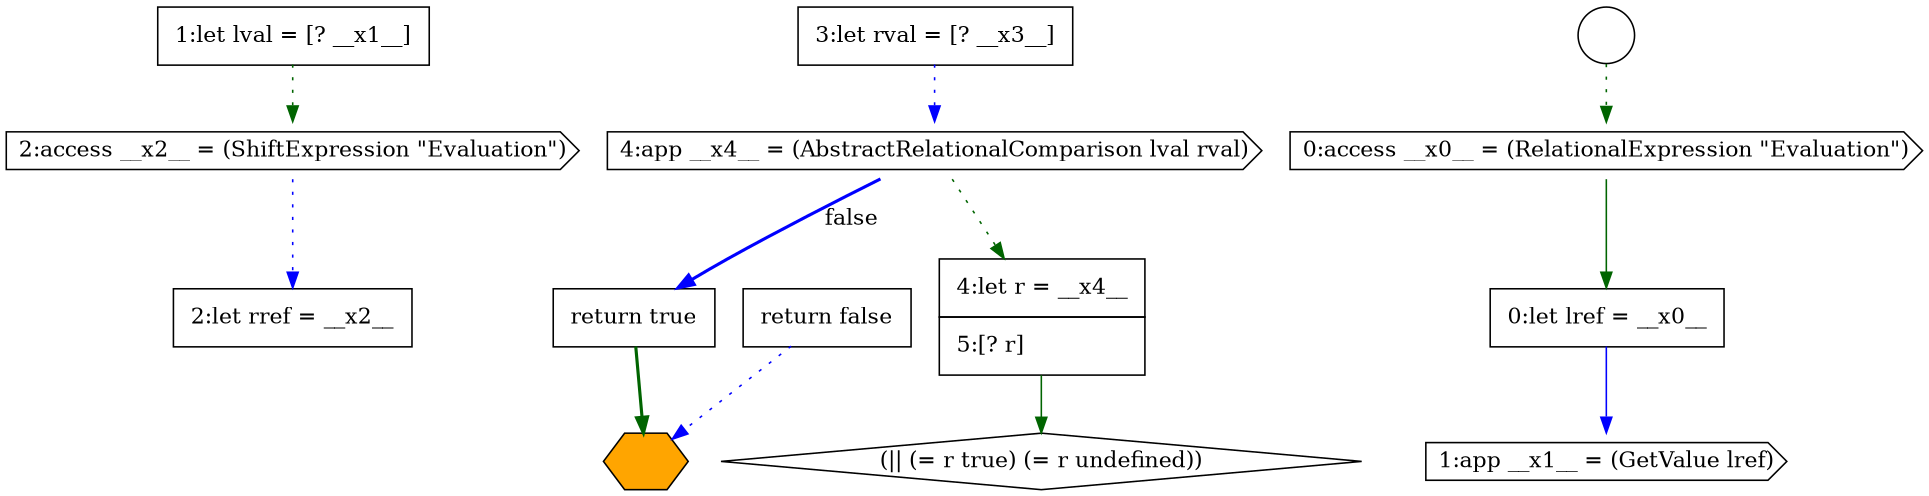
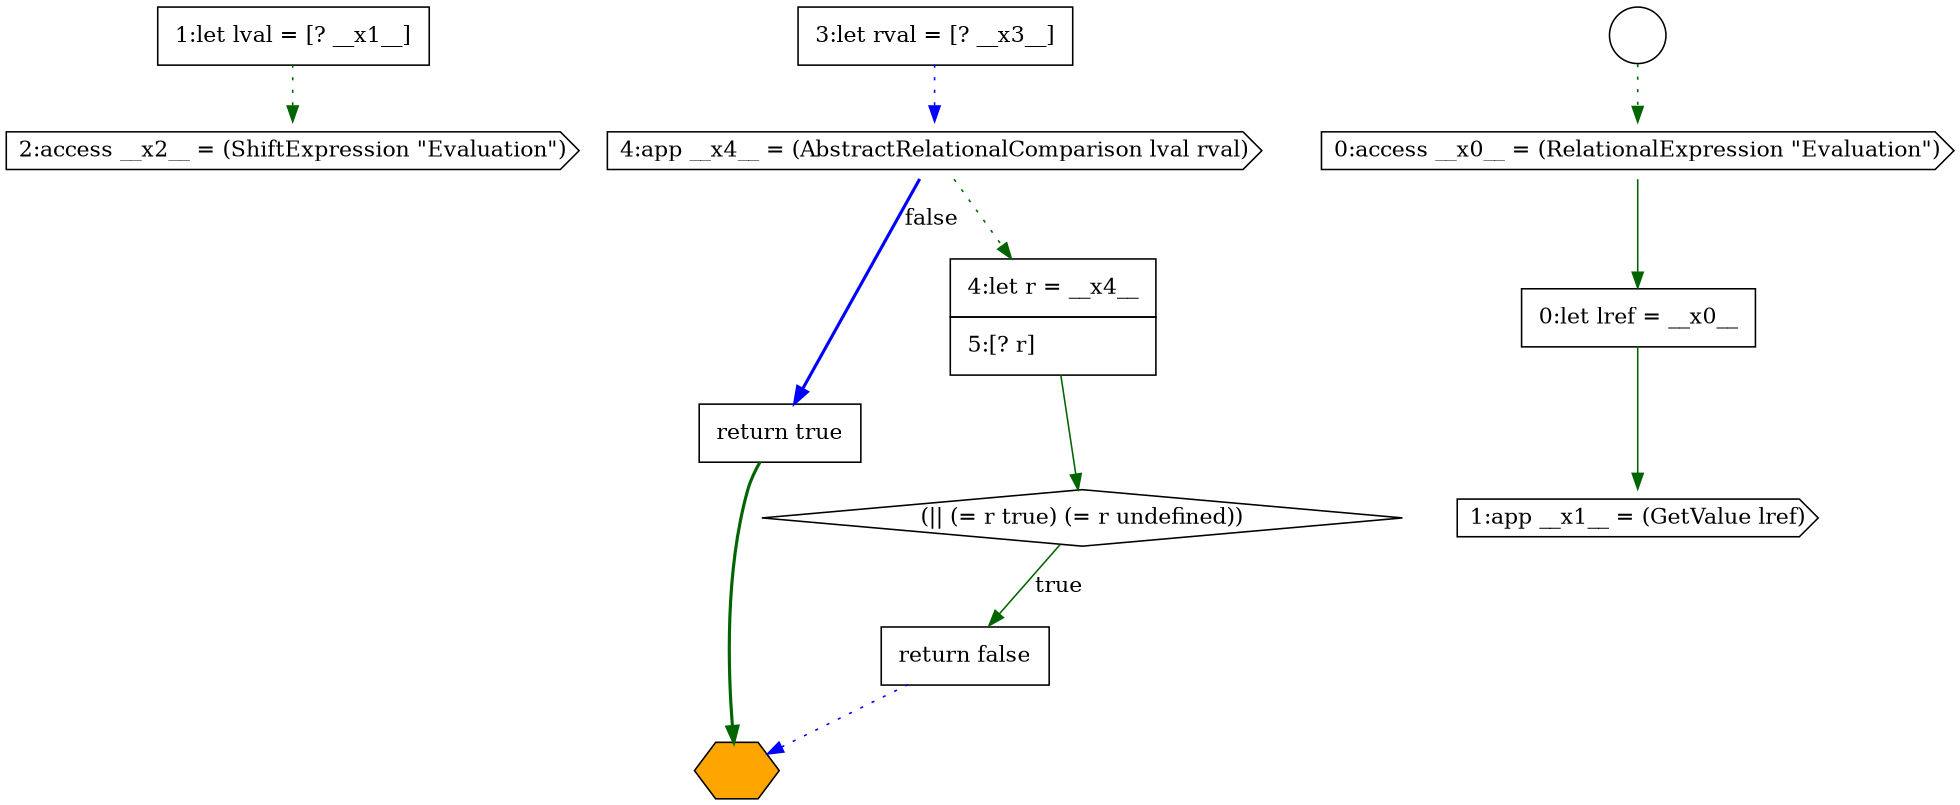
node "2:let rref = __x2__": removed
edge "0:let lref = __x0__" -> "1:app __x1__ = (GetValue lref)": color blue -> darkgreen
edge "(|| (= r true) (= r undefined))" -> "return false": added, label "true"
